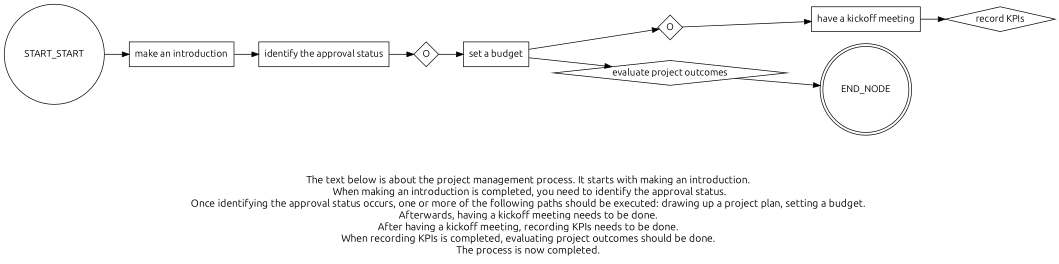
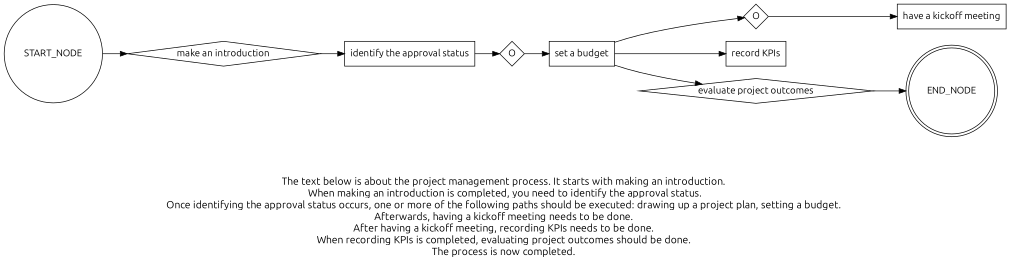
edge "have a kickoff meeting" -> "record KPIs": now "set a budget" -> "record KPIs"
node "record KPIs": shape diamond -> box
node "START_START": label "START_START" -> "START_NODE"
node "make an introduction": shape box -> diamond
